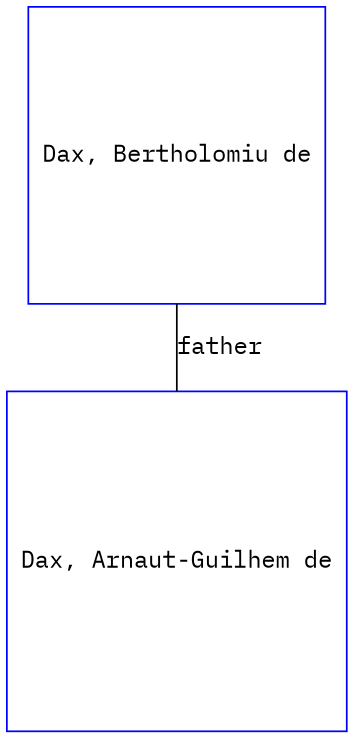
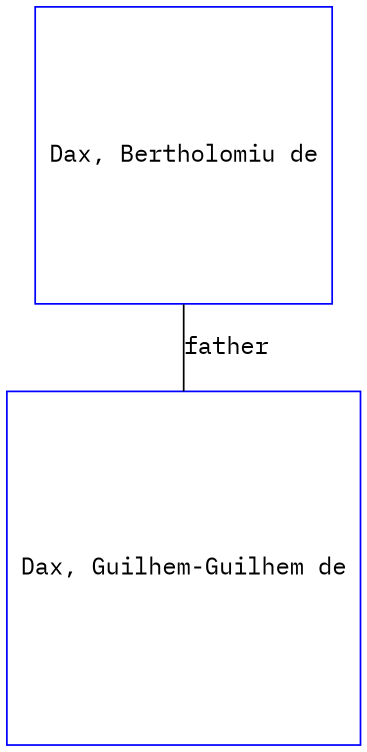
node "Dax, Arnaut-Guilhem de": label "Dax, Arnaut-Guilhem de" -> "Dax, Guilhem-Guilhem de"
